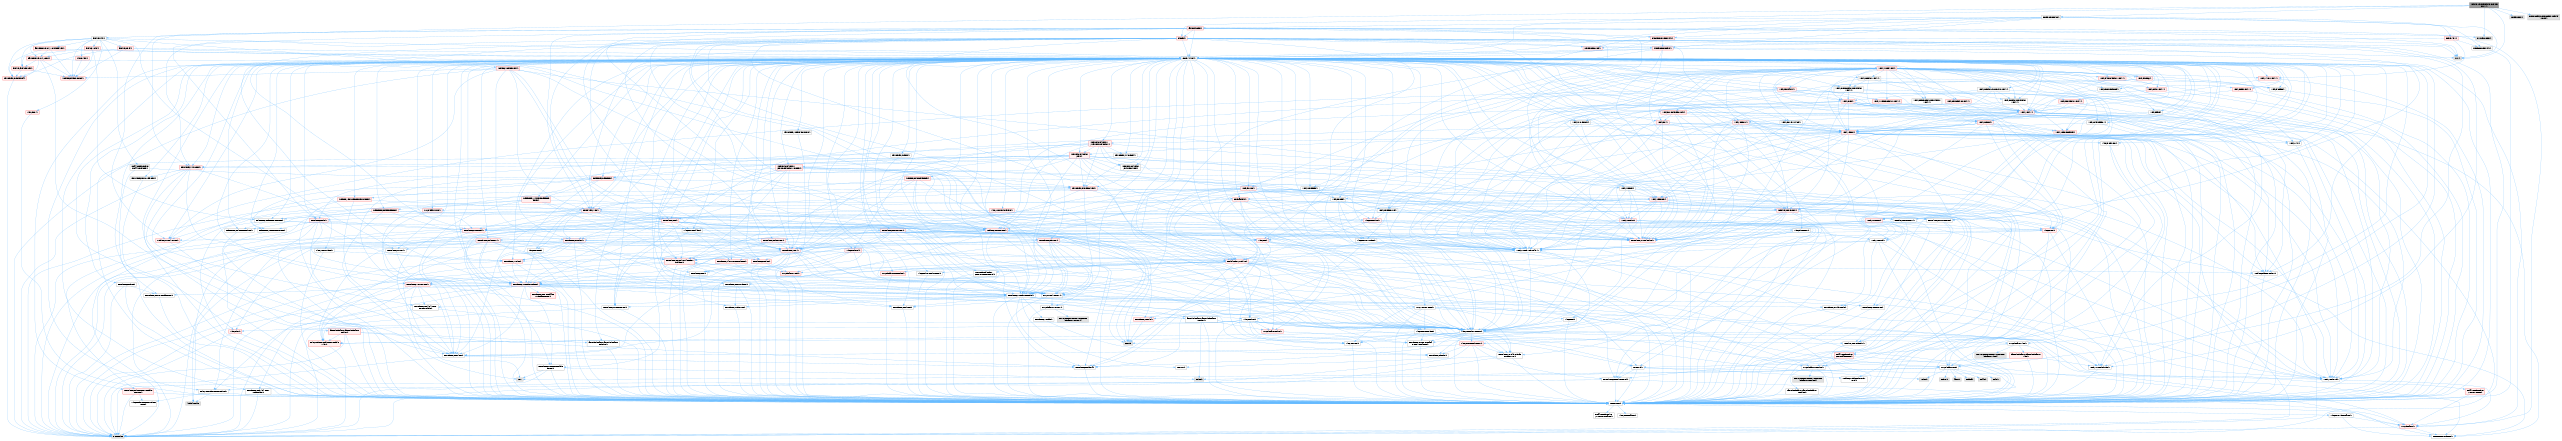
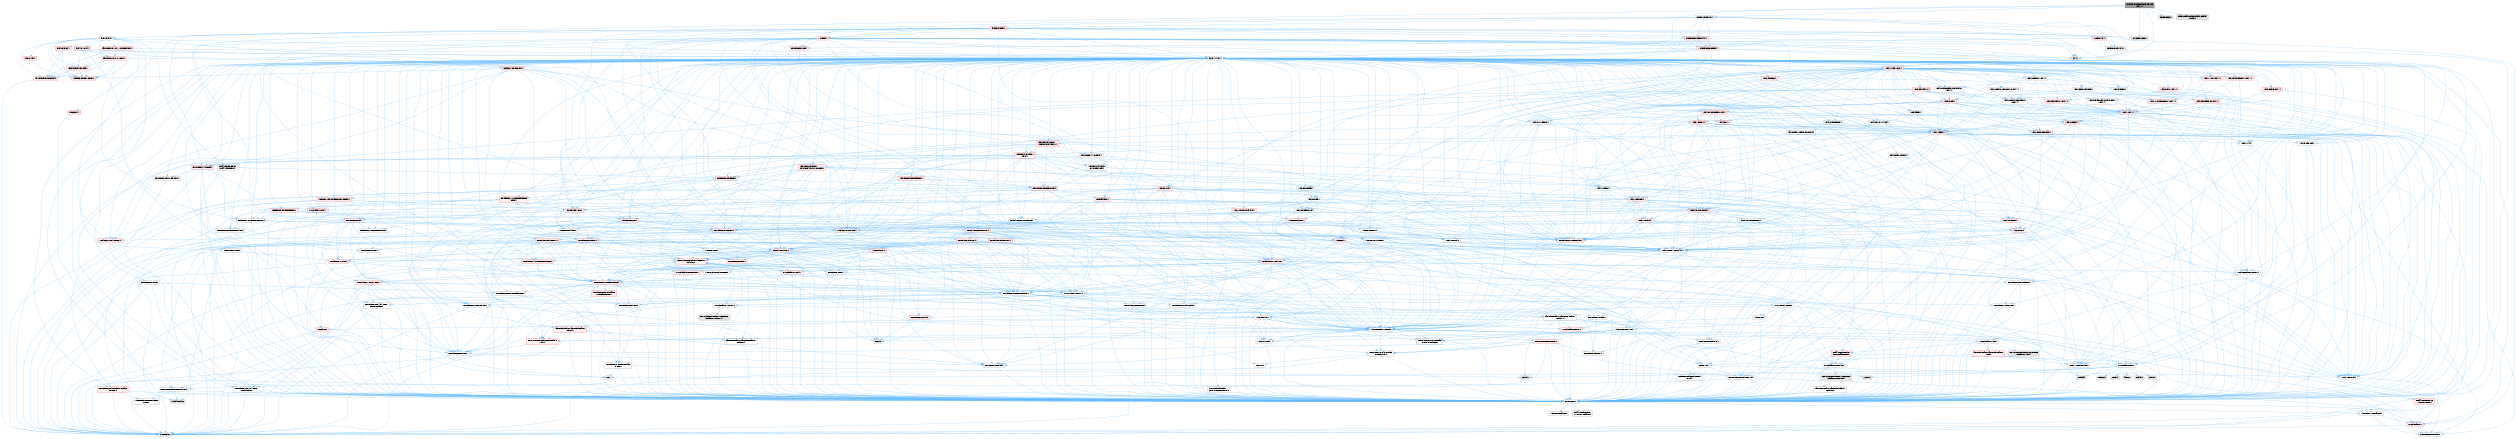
edge "CoreMinimal.h" -> "Internationalization /TextNamespaceFwd.h": now "CoreMinimal.h" -> "stddef.h"
node "Algo/FormatStringSan.h": label "Algo/FormatStringSan.h" -> "String/FormatStringSan.h"
node "math.h": added
